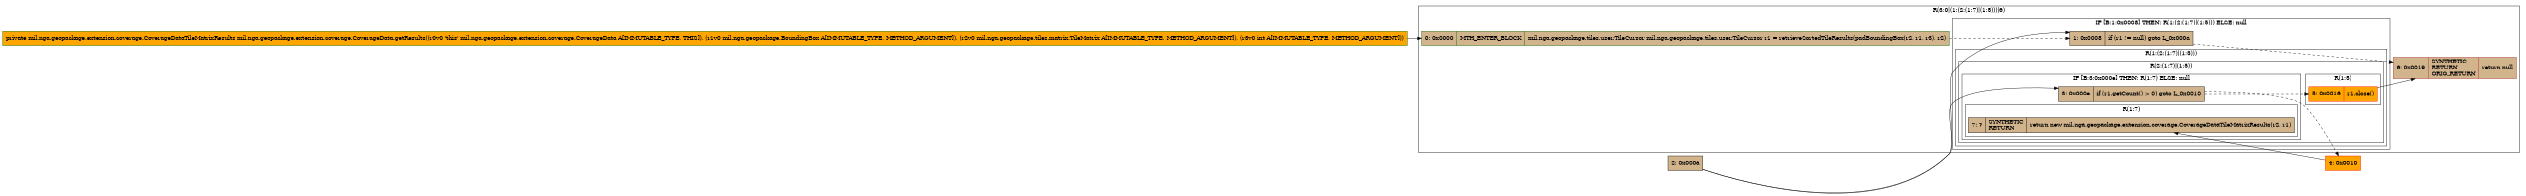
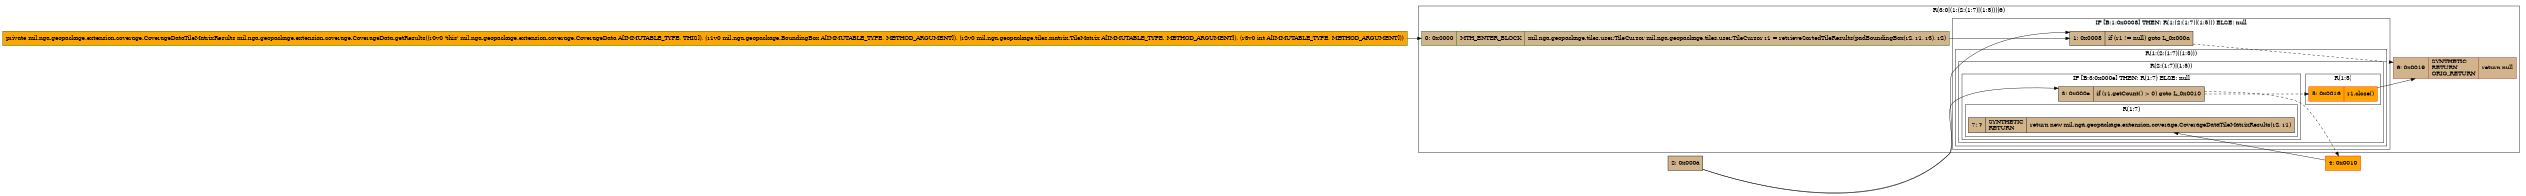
edge "0: 0x0000" -> "1: 0x0008": style dashed -> solid
